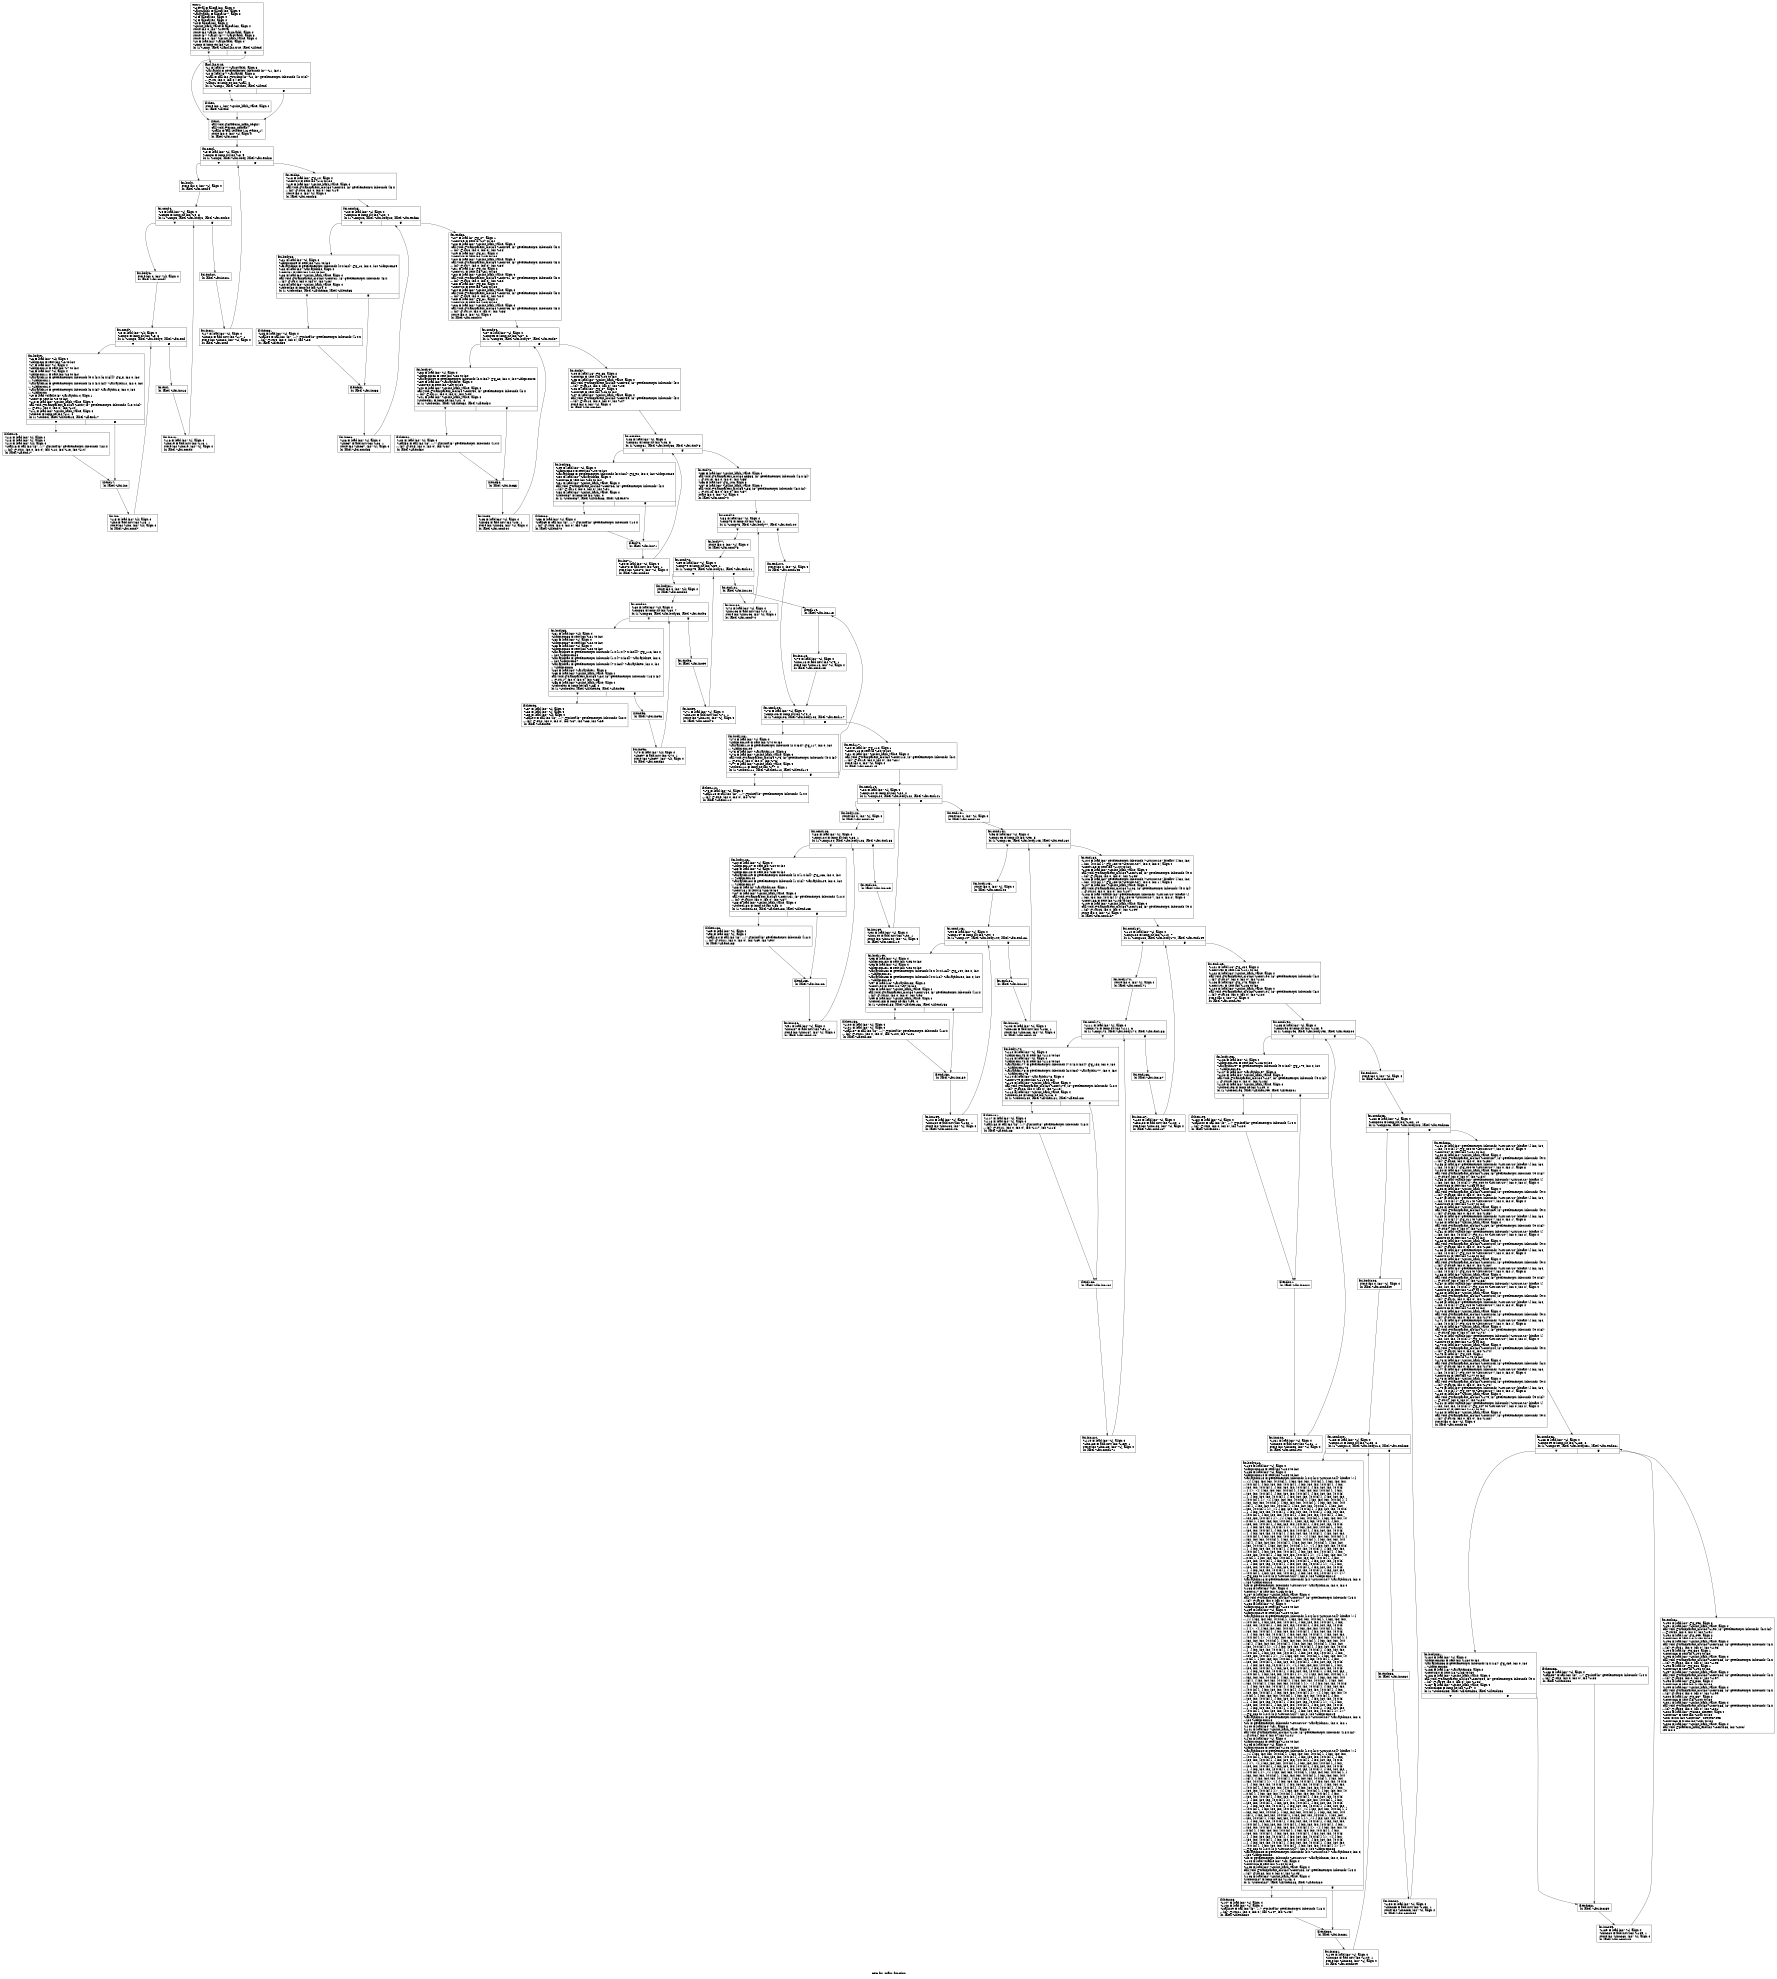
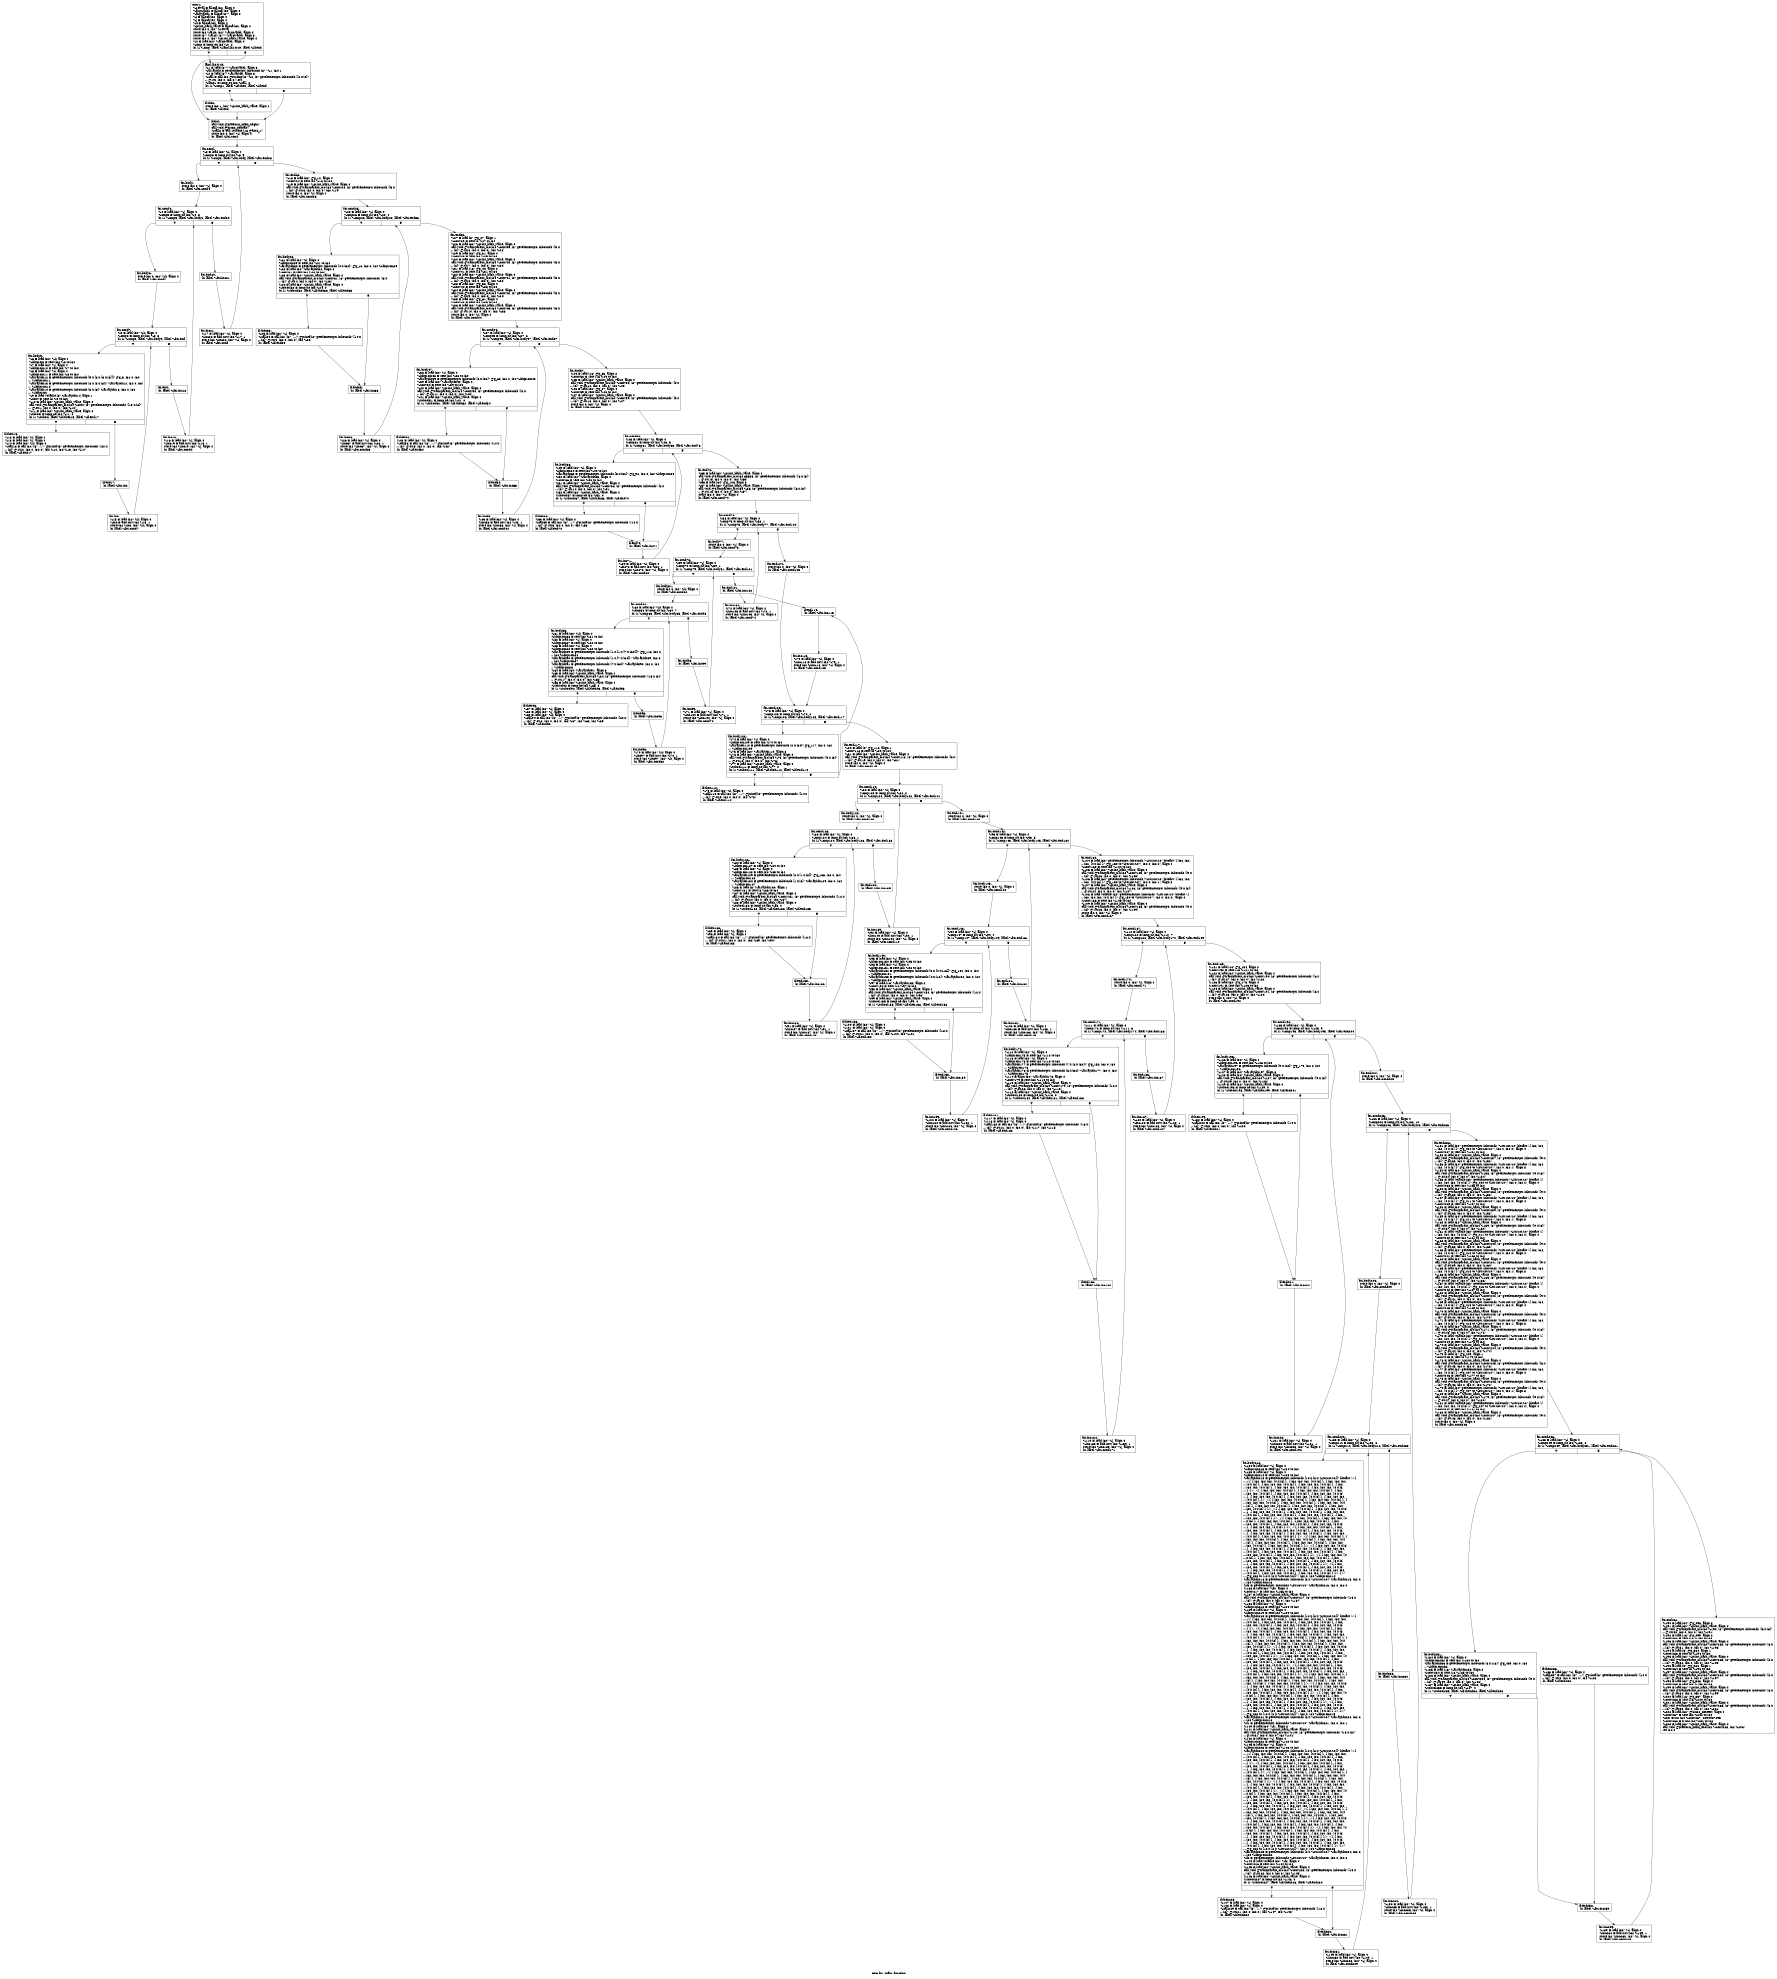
edge "if.then15:" -> "if.end17:": removed
node "for.body174:": text "%114 = load i32* %arrayidx178, align 4" -> "%114 = align i32* %arrayidx178, align 4"
